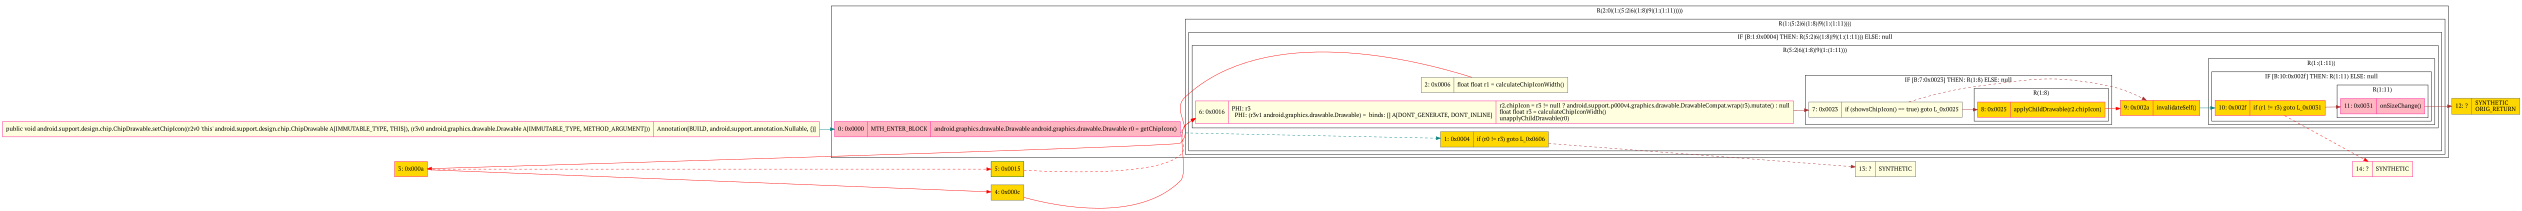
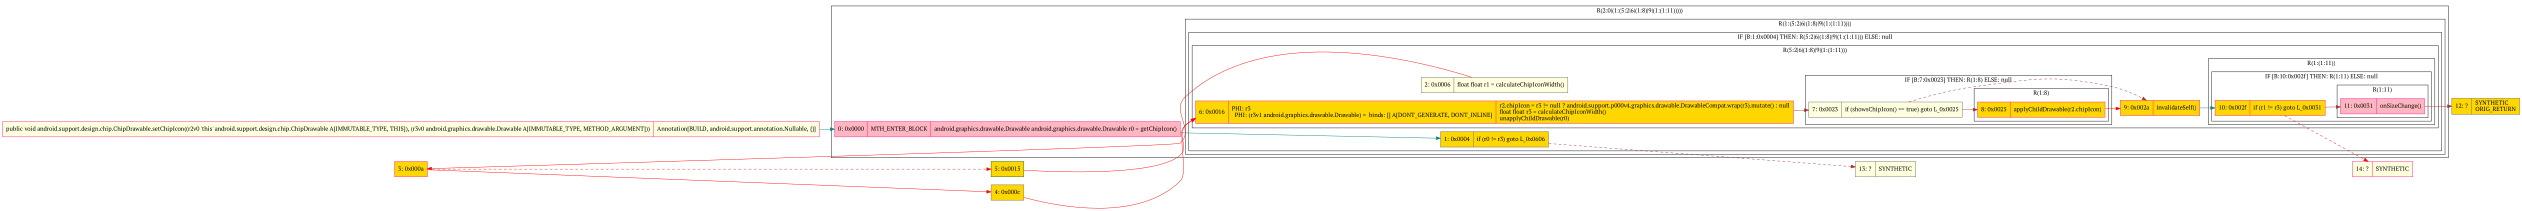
node "6: 0x0016": fillcolor lightyellow -> gold
edge "0: 0x0000" -> "1: 0x0004": style dashed -> solid
edge "5: 0x0015" -> "6: 0x0016": style dashed -> solid
